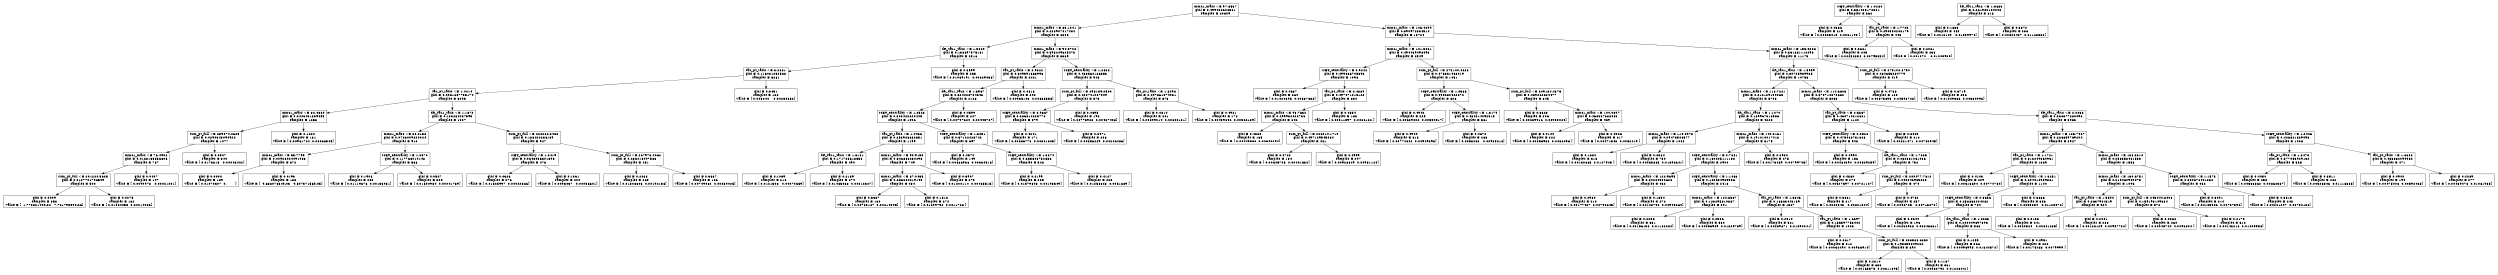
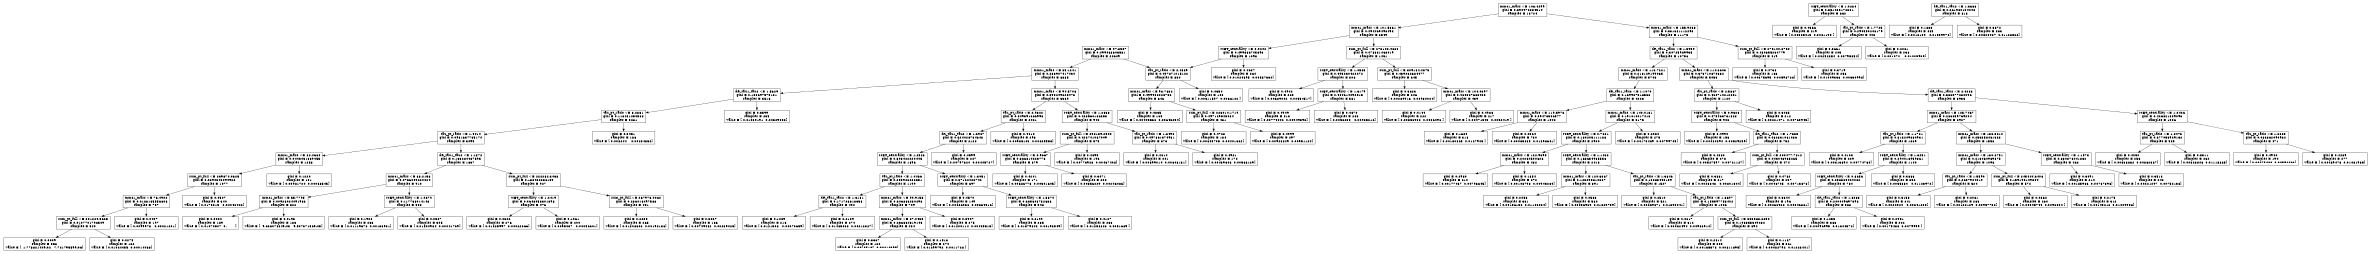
edge "mmc1_mass <= 97.8537 gini = 0.499468606581 samples = 20609" -> "mmc1_mass <= 106.4299 gini = 0.390972834514 samples = 13724": now "mmc1_mass <= 97.8537 gini = 0.499468606581 samples = 20609" -> "tau_pt_ratio <= 2.4889 gini = 0.497871015122 samples = 834"
node "mmc1_mass <= 55.7795 gini = 0.00926024491983 samples = 372": label "mmc1_mass <= 55.7795 gini = 0.00926024491983 samples = 372" -> "mmc1_mass <= 55.7795 gini = 0.00926024491983 samples = 322"
node "mmc1_mass <= 90.9153 gini = 0.306886230293 samples = 749": label "mmc1_mass <= 90.9153 gini = 0.306886230293 samples = 749" -> "mmc1_mass <= 90.9153 gini = 0.306886230293 samples = 709"
